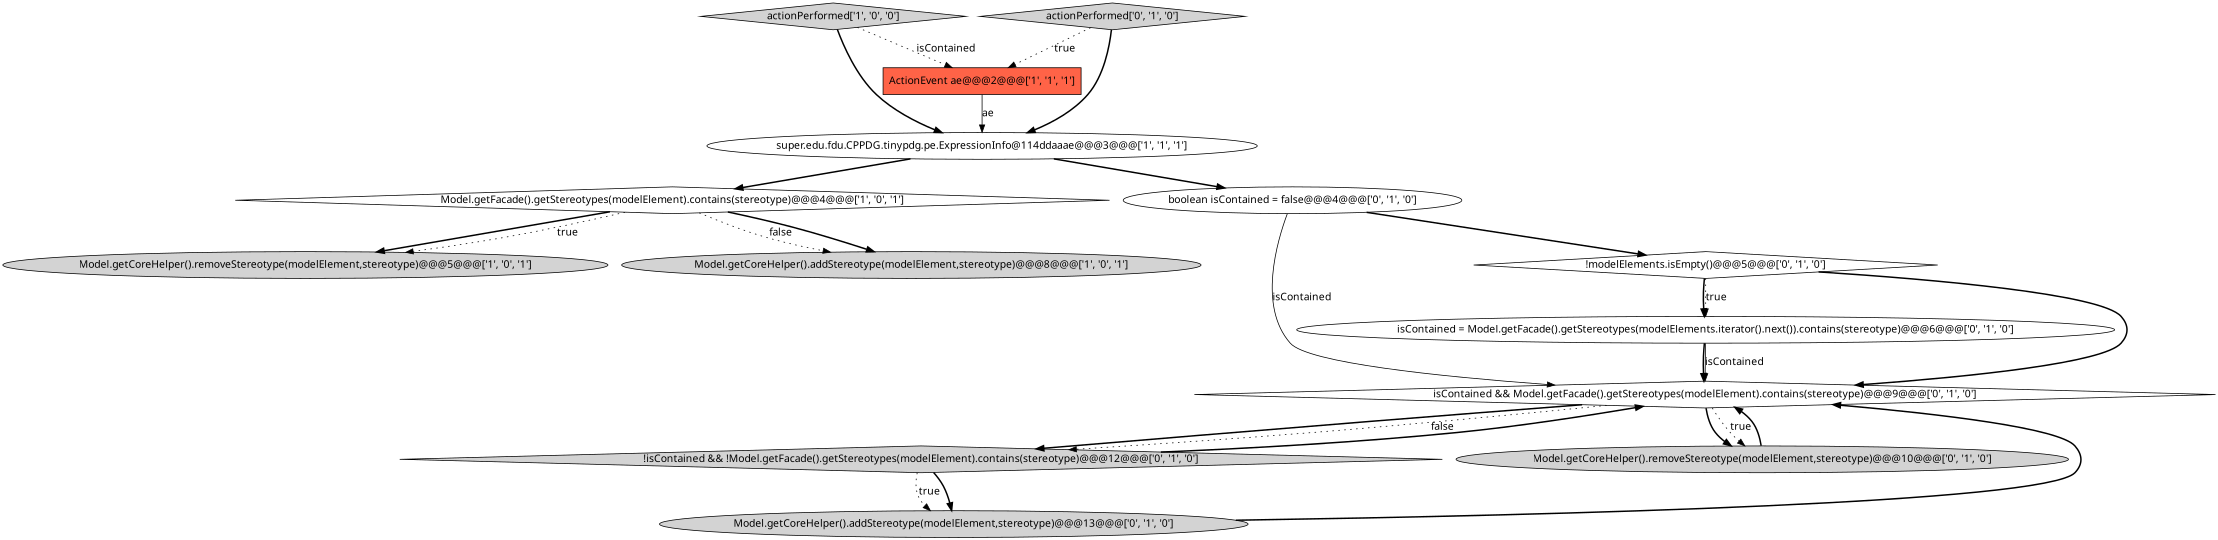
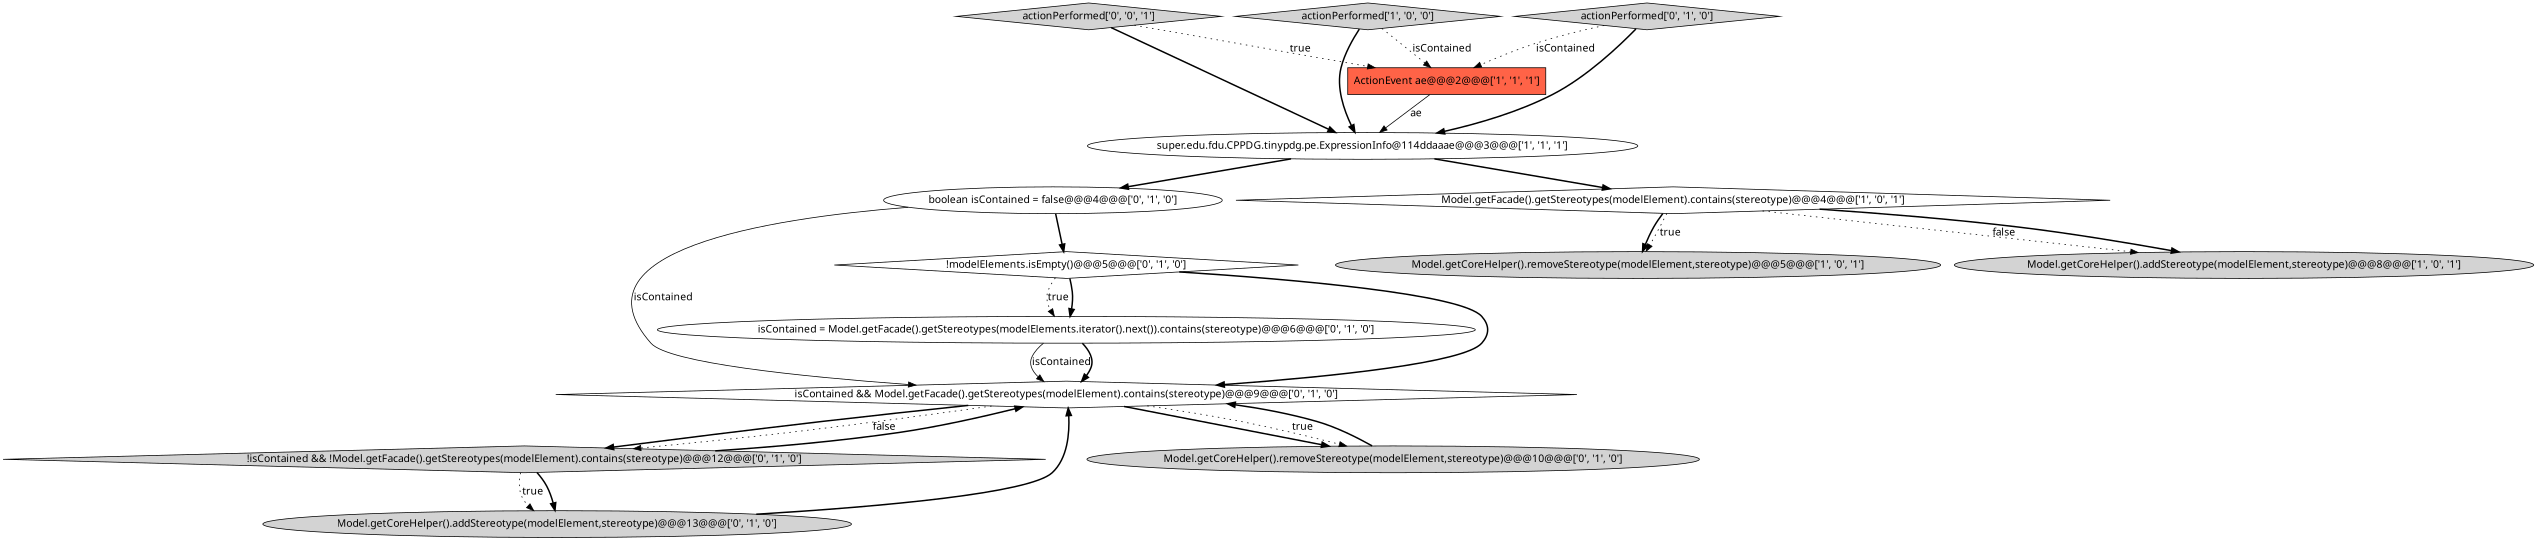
node "actionPerformed['0', '0', '1']": added
edge "actionPerformed['0', '1', '0']" -> "ActionEvent ae@@@2@@@['1', '1', '1']": label "true" -> "isContained"
